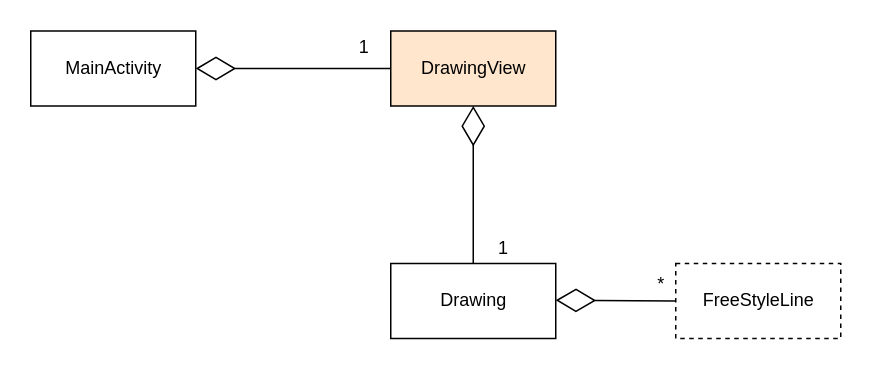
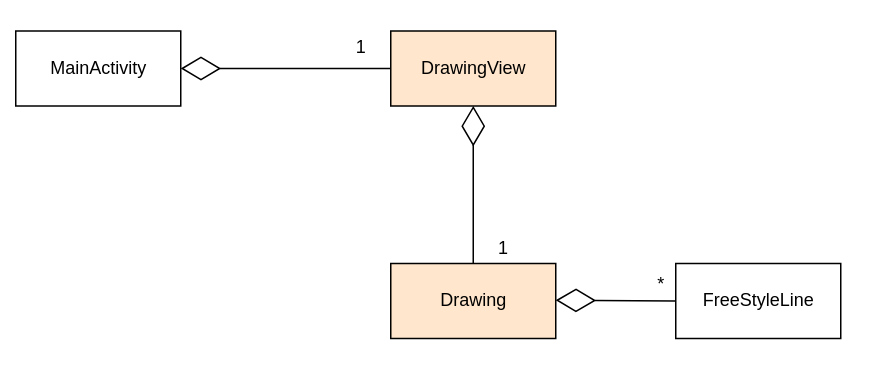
node "MainActivity": moved (113, 68) -> (98, 68)
node "Drawing": fillcolor #ffffff -> #ffe6cc
node "FreeStyleLine": style dashed -> solid
